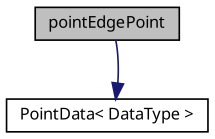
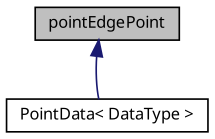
edge "pointEdgePoint" -> "PointData< DataType >": reversed
